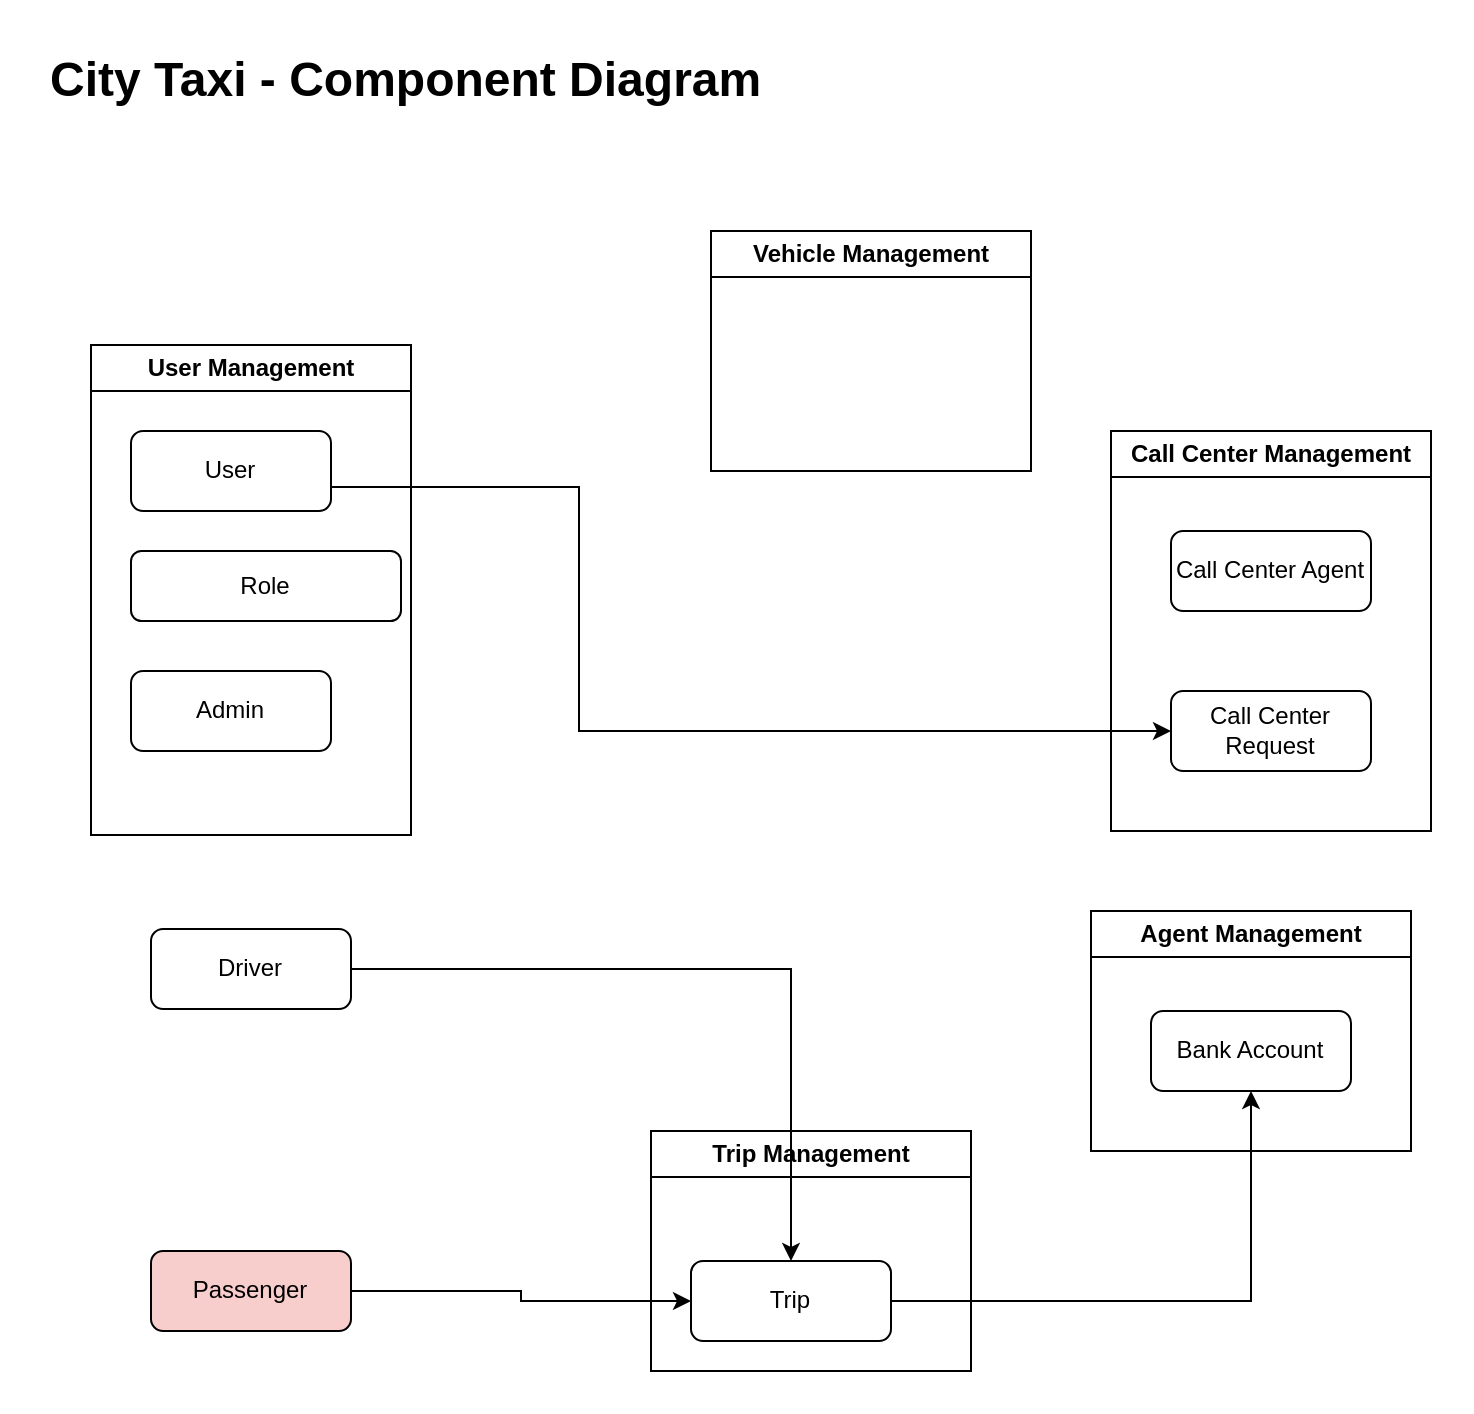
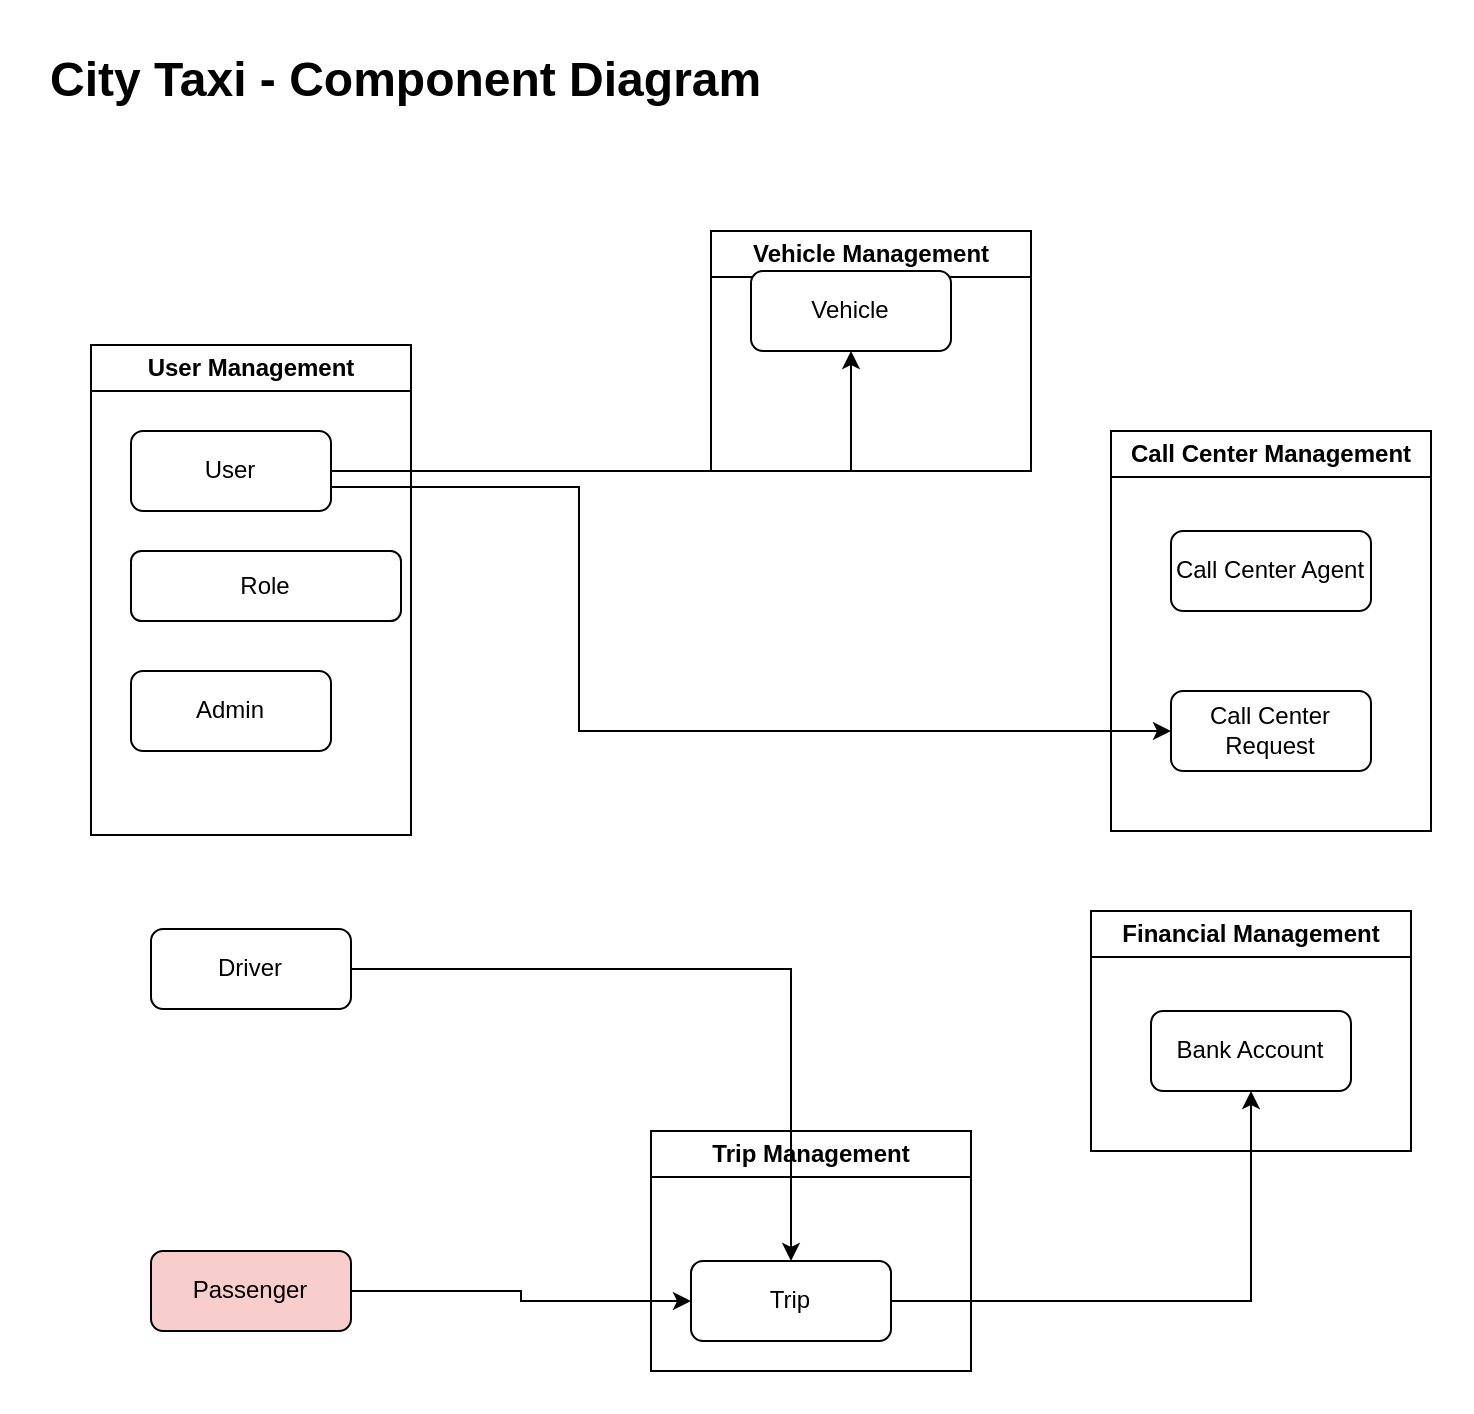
node "Vehicle": added
edge "User" -> "Vehicle": added
node "Agent Management": label "Agent Management" -> "Financial Management"
